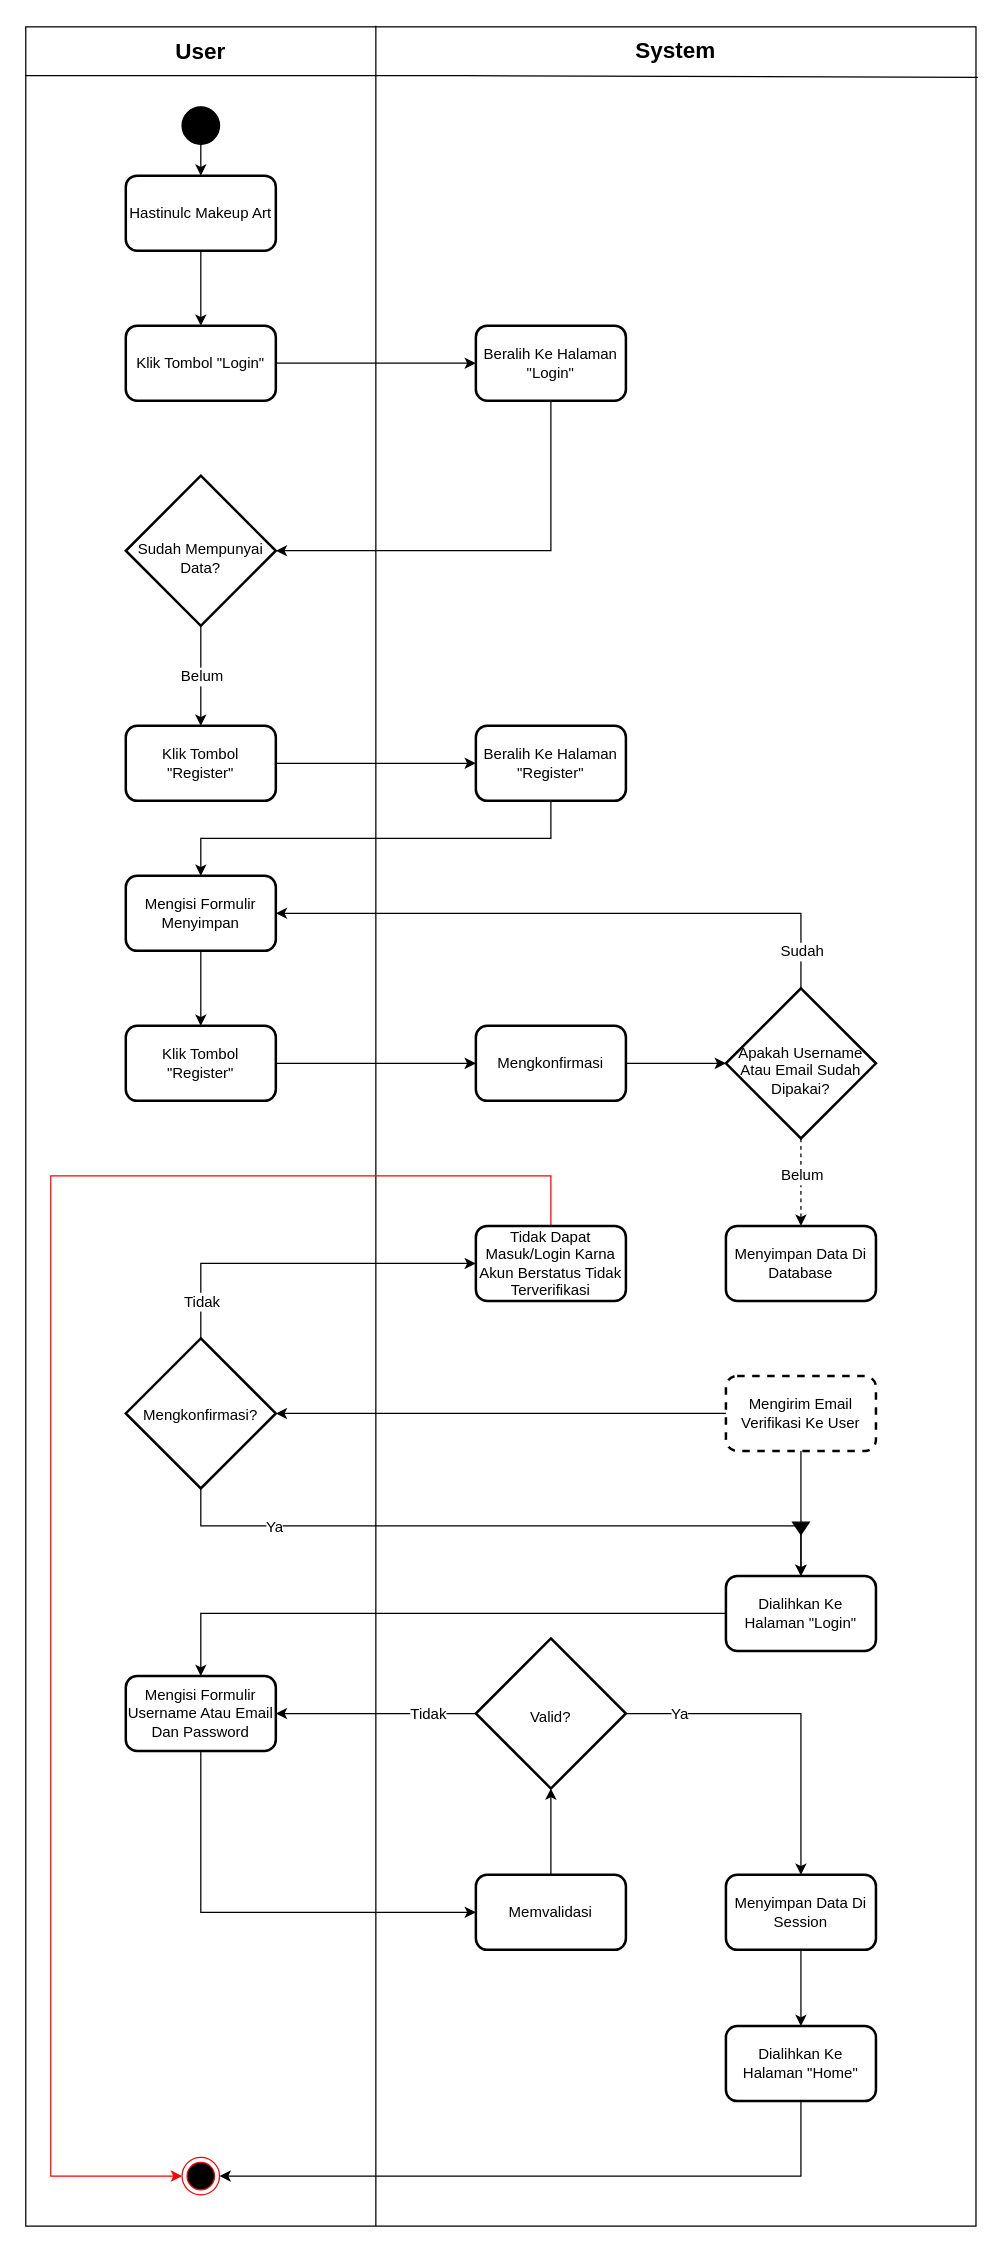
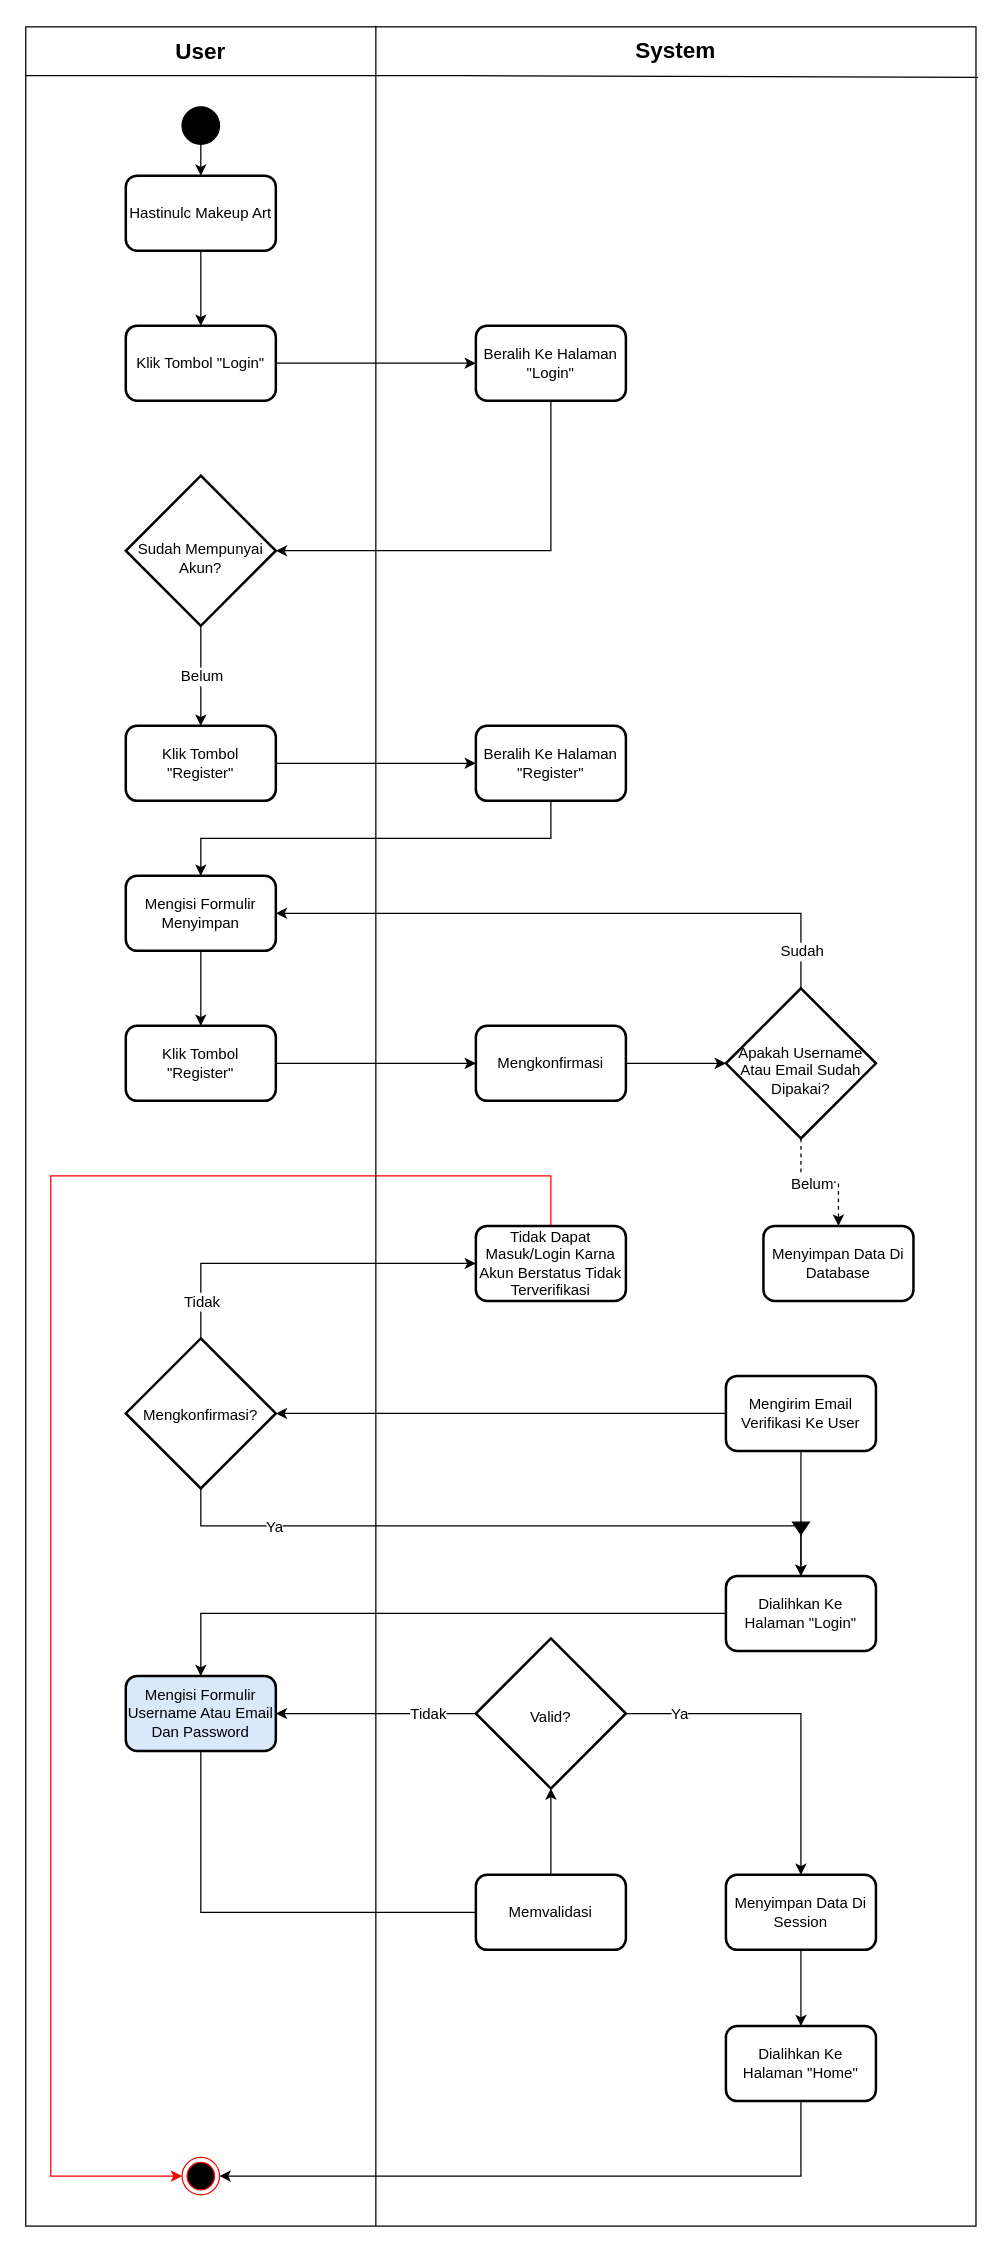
node "Sudah Mempunyai Data?": label "Sudah Mempunyai Data?" -> "Sudah Mempunyai Akun?"
node "Menyimpan Data Di Database": moved (801, 1263) -> (838, 1263)
node "Mengirim Email Verifikasi Ke User": style dashed -> solid
node "Mengisi Formulir Username Atau Email Dan Password": fillcolor #ffffff -> #dae8fc
edge "Mengisi Formulir Username Atau Email Dan Password" -> "Memvalidasi": arrowhead classic -> none
